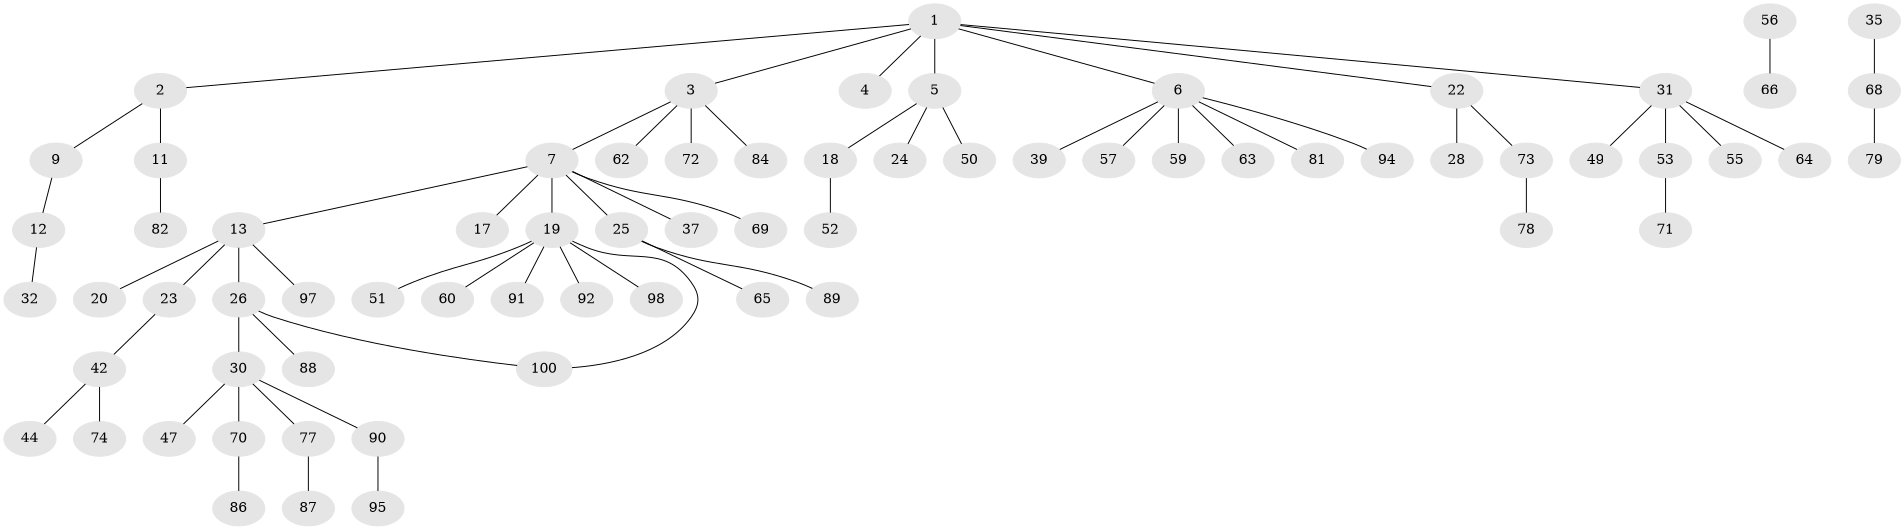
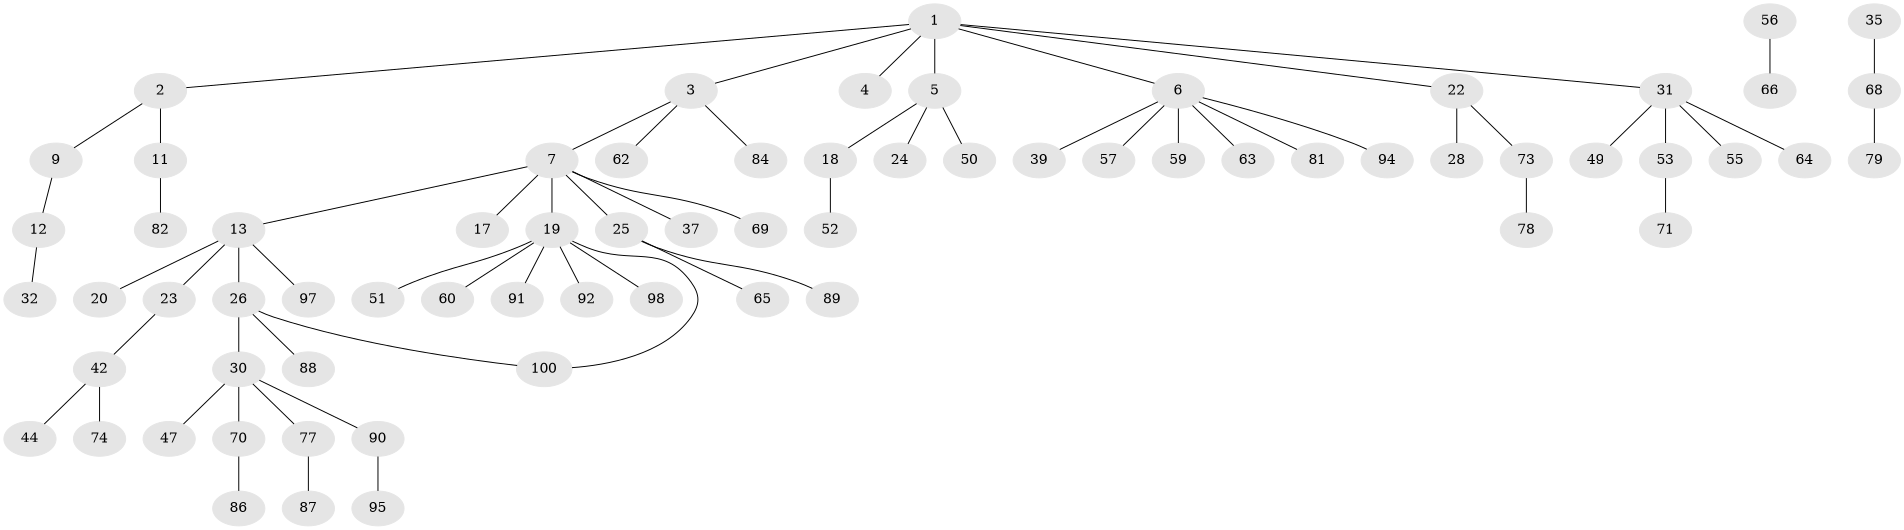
node "72": removed
